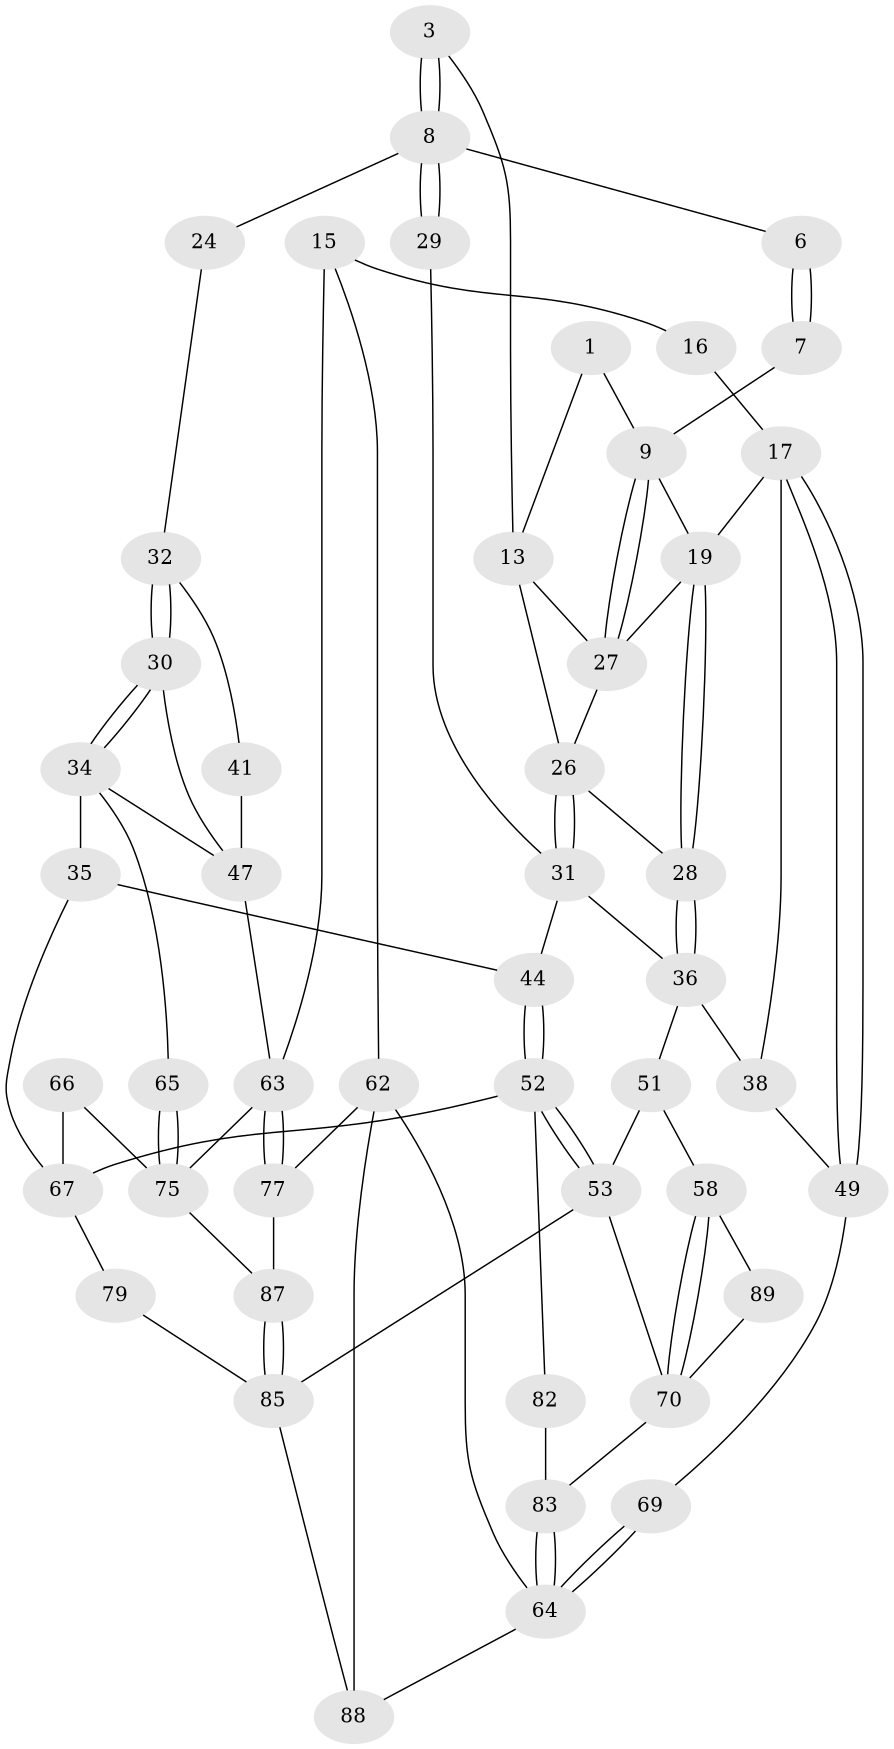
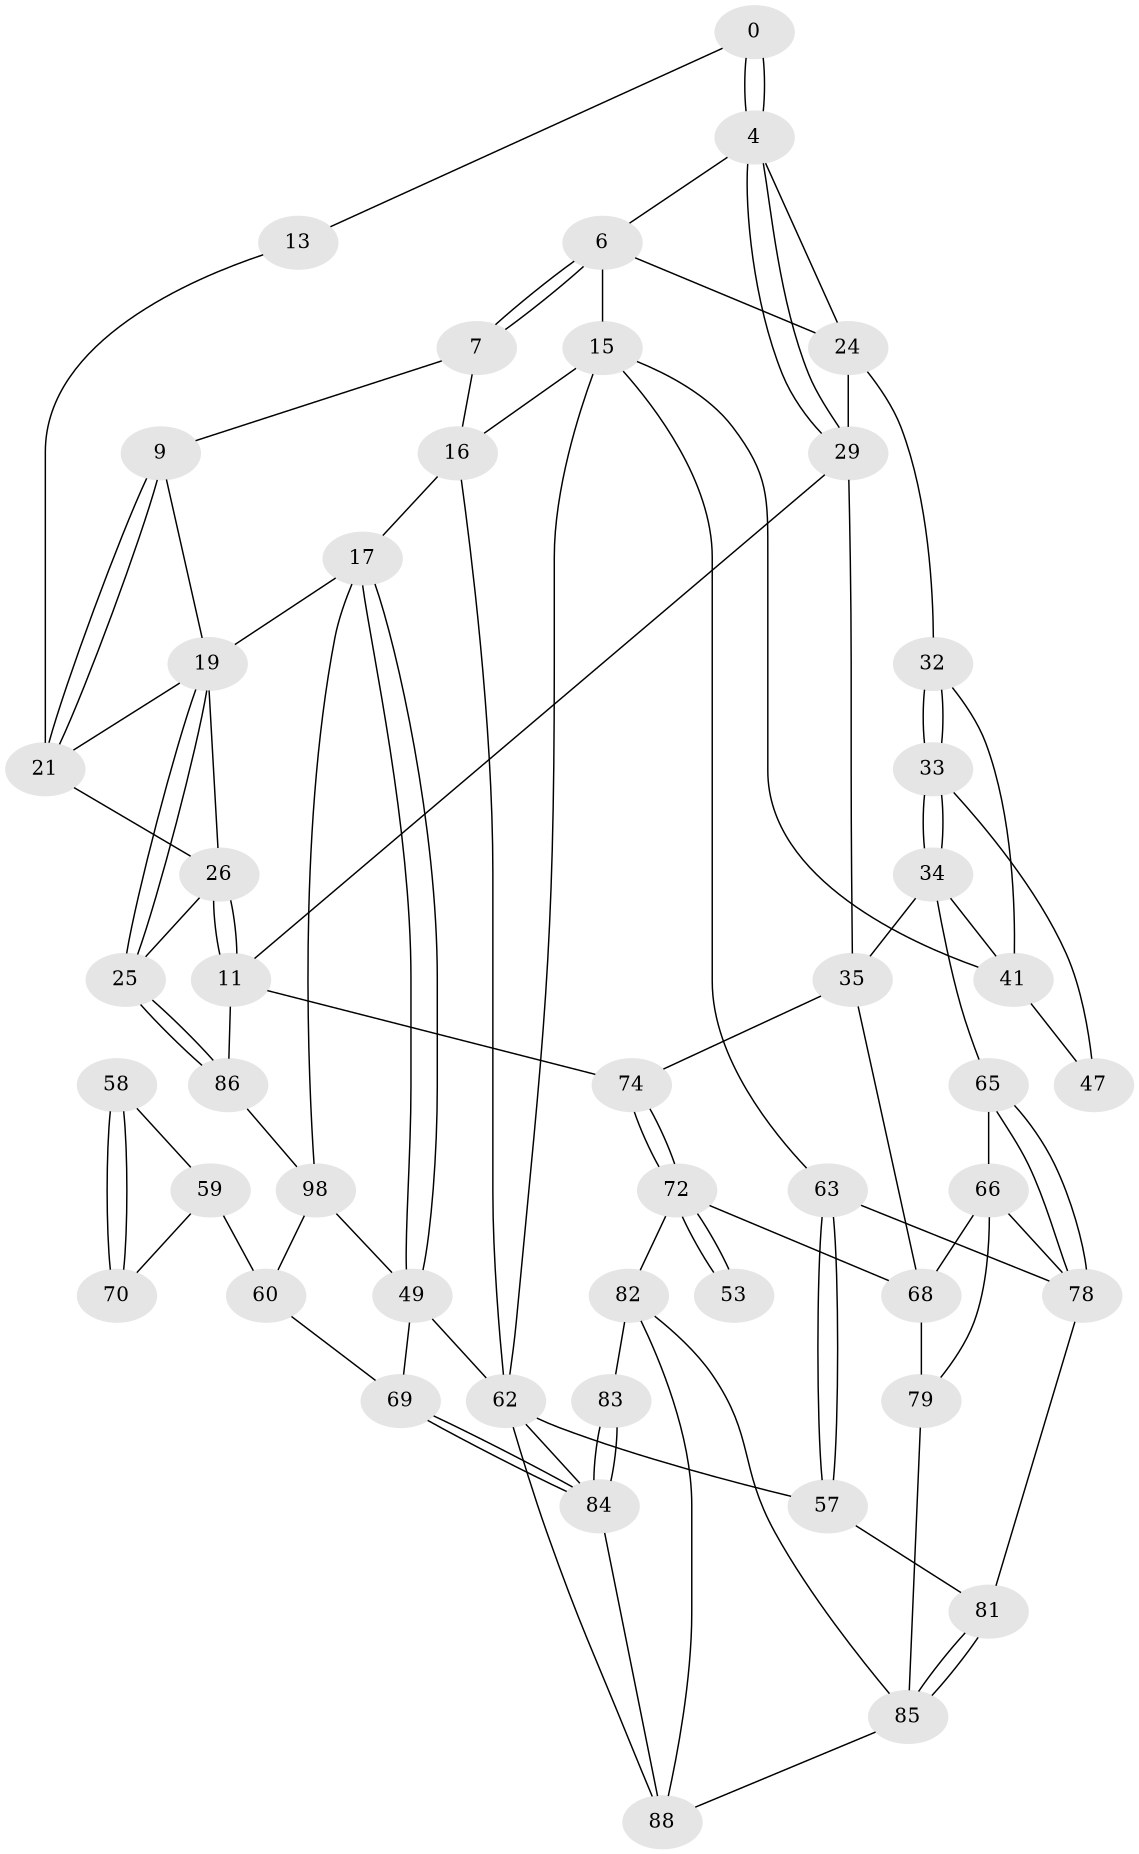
node "3": label "3" -> "0"
node "8": label "8" -> "4"
edge "6" -- "24": added
edge "6" -- "15": added
node "1": removed
edge "7" -- "16": added
edge "24" -- "29": added
node "30": label "30" -> "33"
edge "13" -- "26": now "19" -- "26"
node "27": label "27" -> "21"
edge "15" -- "41": added
edge "29" -- "35": added
edge "34" -- "47": now "34" -- "41"
node "31": label "31" -> "11"
node "28": label "28" -> "25"
edge "16" -- "62": added
edge "47" -- "63": removed
node "44": label "44" -> "74"
node "36": label "36" -> "86"
node "52": label "52" -> "72"
node "51": removed
node "38": label "38" -> "98"
edge "65" -- "66": added
node "67": label "67" -> "68"
node "75": label "75" -> "78"
node "77": label "77" -> "57"
node "60": added
node "87": label "87" -> "81"
edge "53" -- "85": now "82" -- "85"
edge "53" -- "70": removed
node "89": label "89" -> "59"
edge "66" -- "79": added
edge "49" -- "62": added
edge "70" -- "83": removed
edge "82" -- "88": added
node "64": label "64" -> "84"
